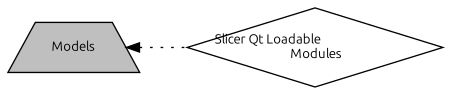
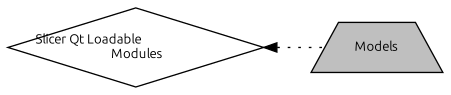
edge "Slicer Qt Loadable Modules" -> "Models": reversed
